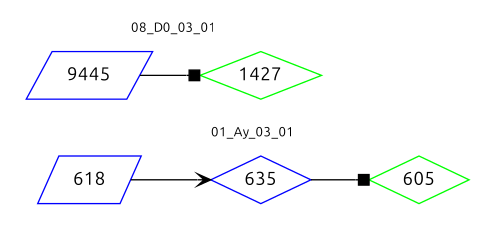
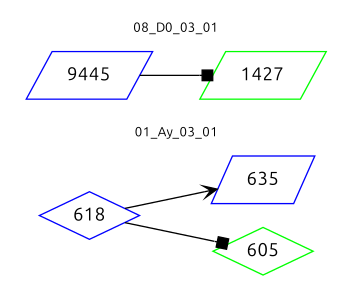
node "1427": shape diamond -> parallelogram
node "618": shape parallelogram -> diamond
node "635": shape diamond -> parallelogram
edge "635" -> "605": now "618" -> "605"
